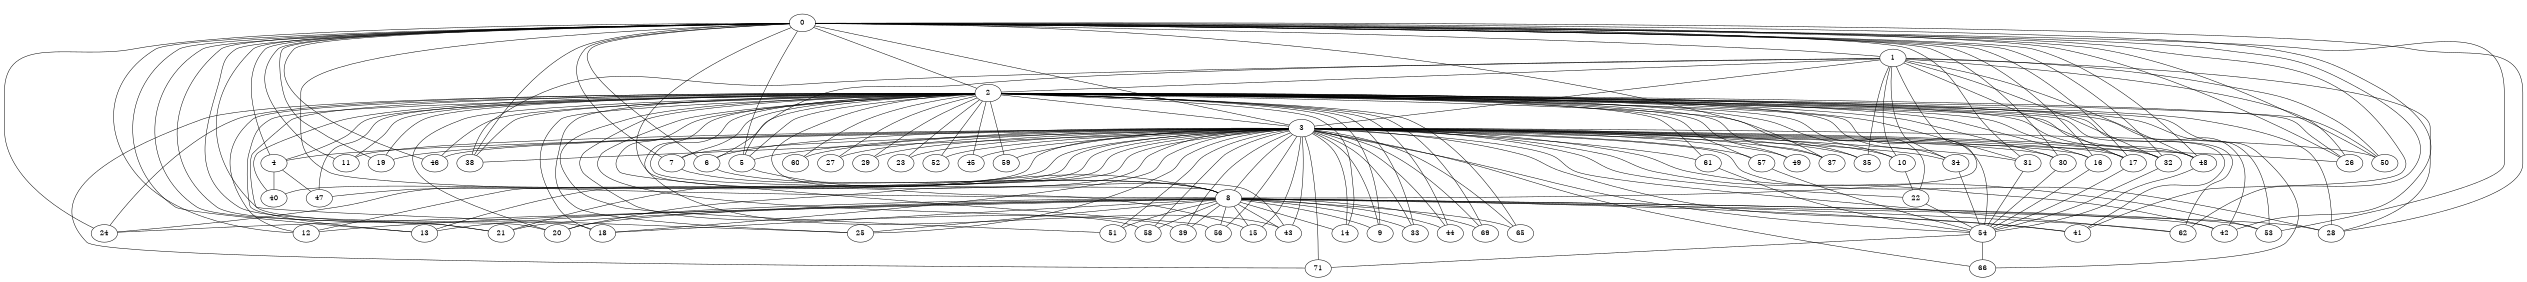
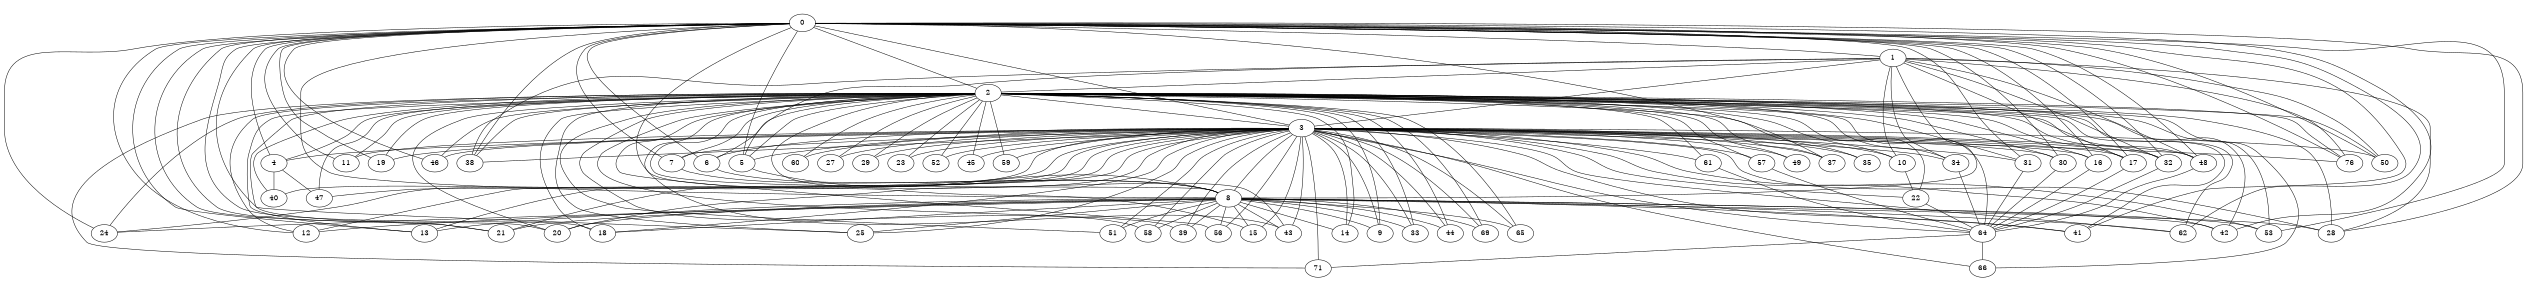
edge "1" -- "35": removed
node "26": label "26" -> "76"
node "54": label "54" -> "64"
